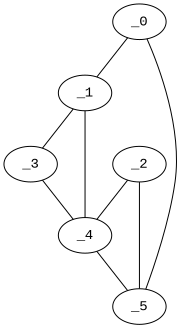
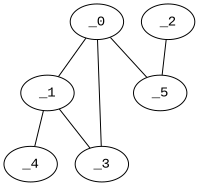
edge "_3" -- "_4": now "_3" -- "_0"
edge "_2" -- "_4": removed
edge "_4" -- "_5": removed
